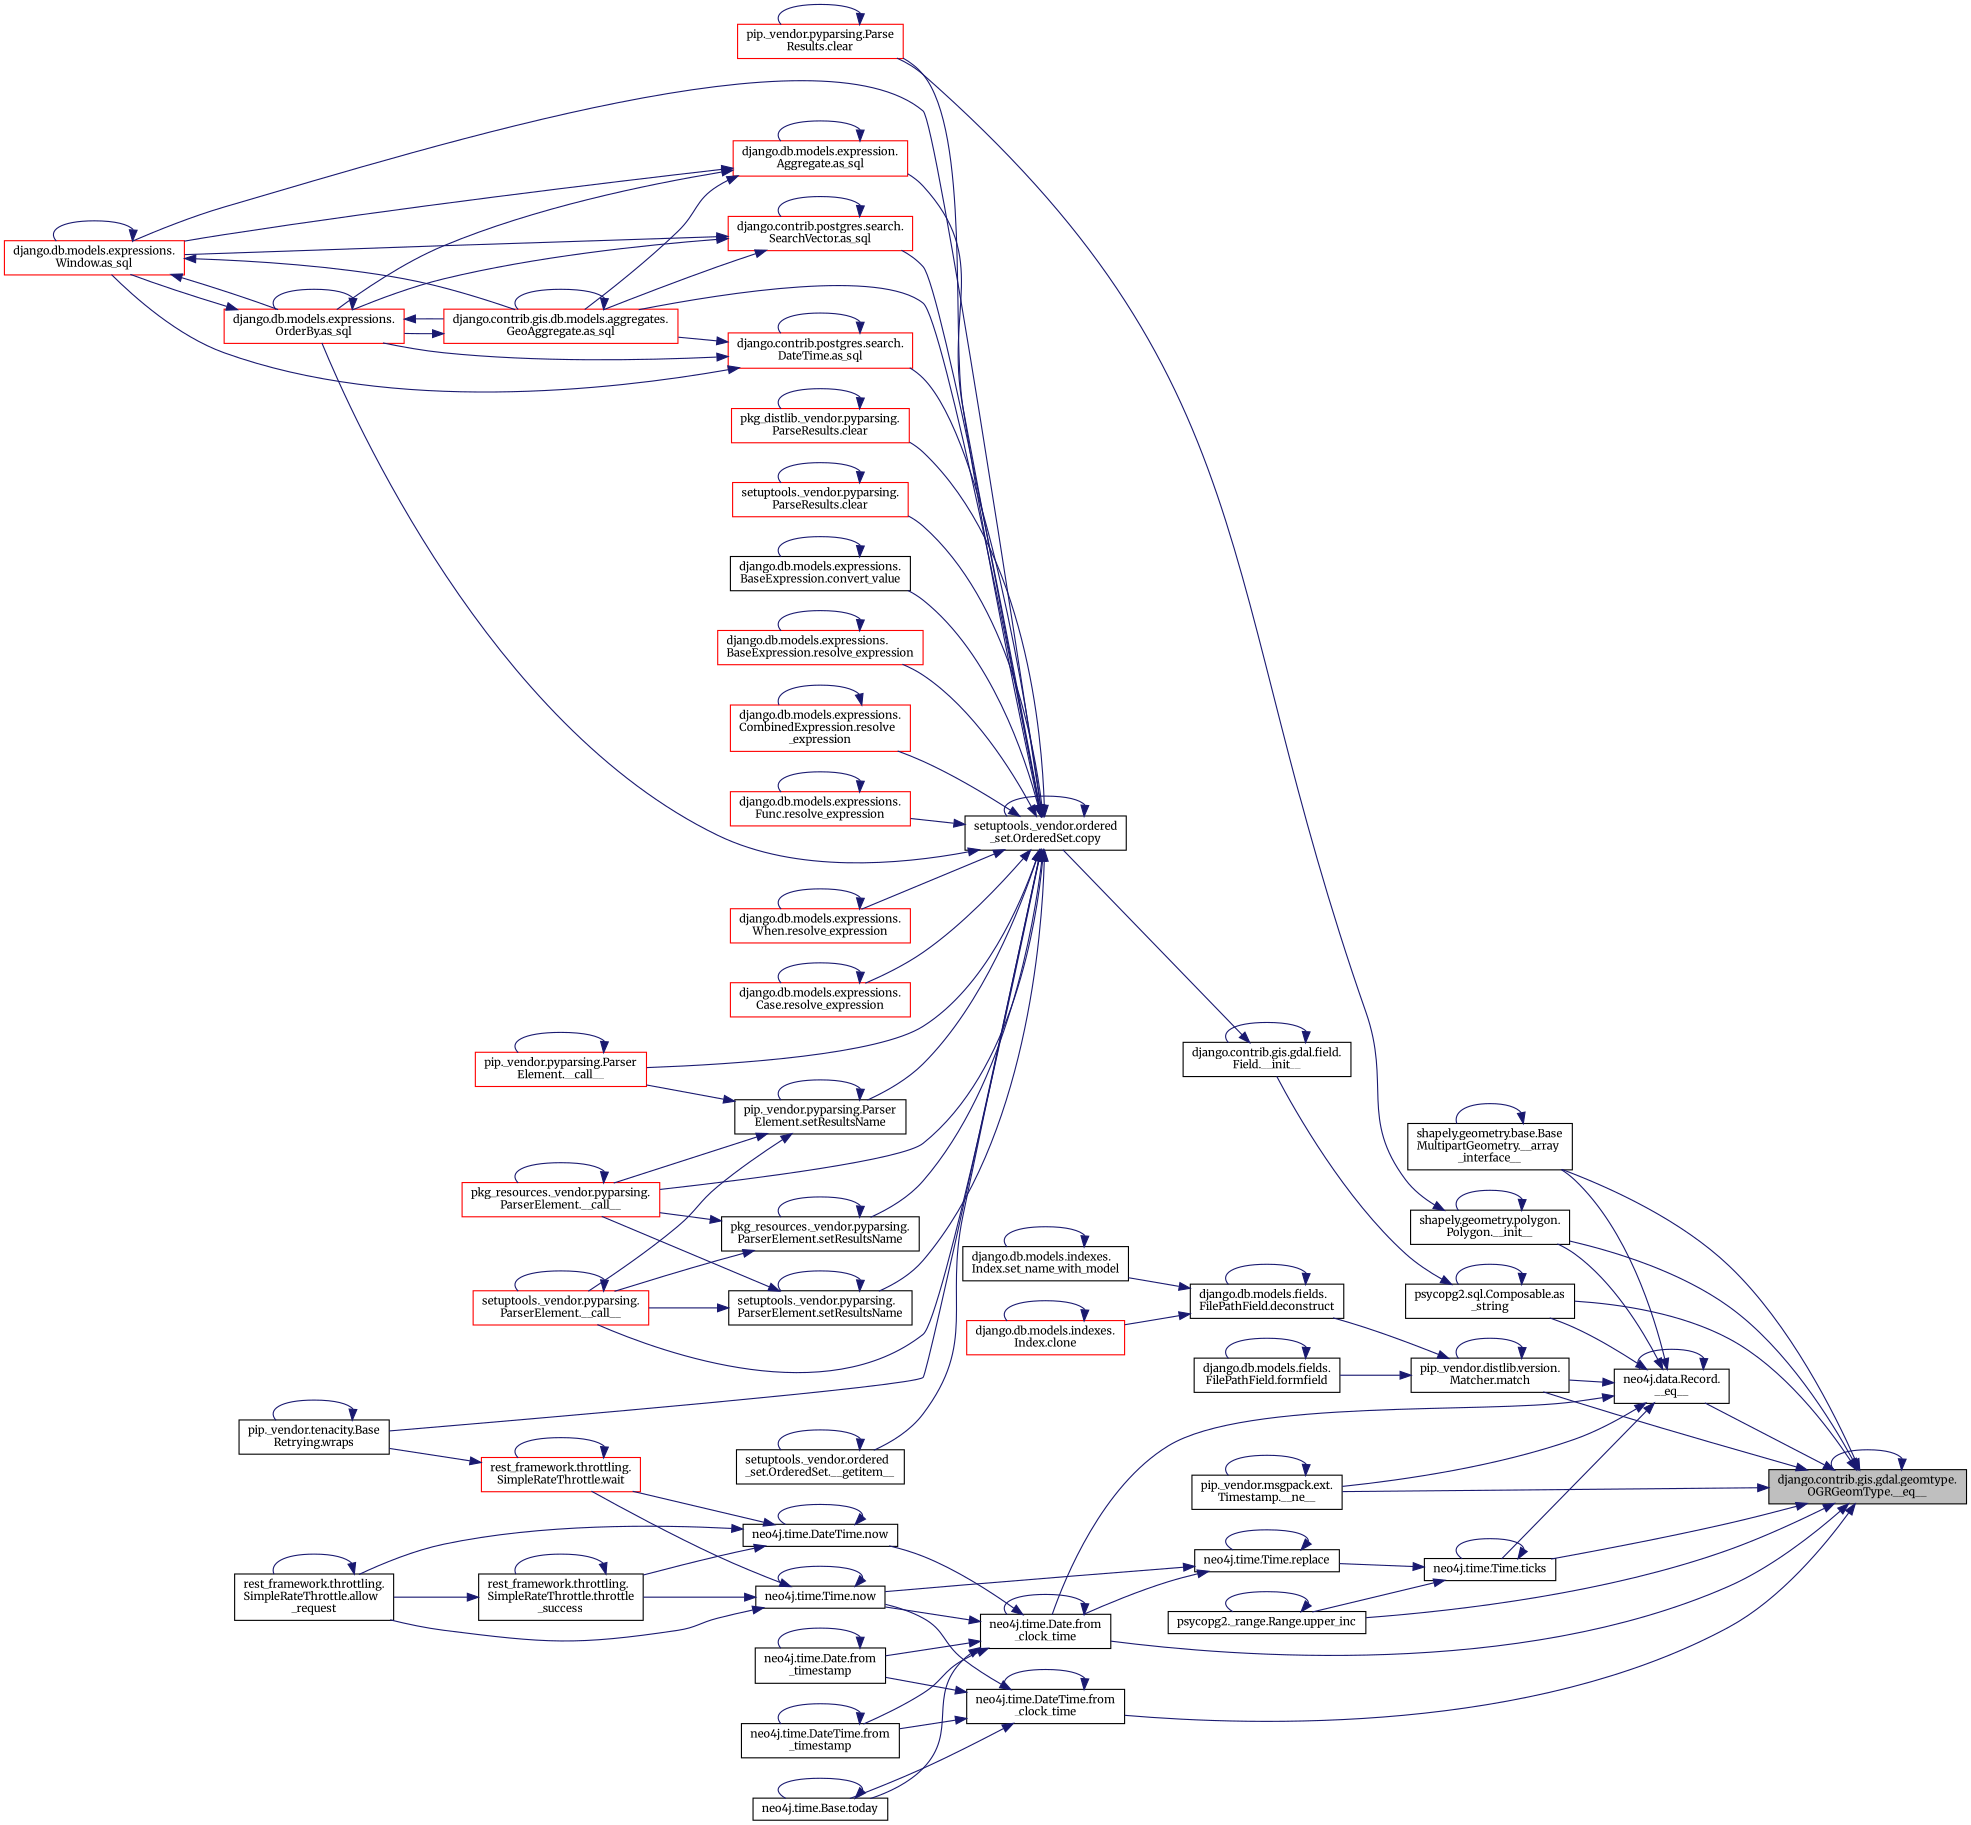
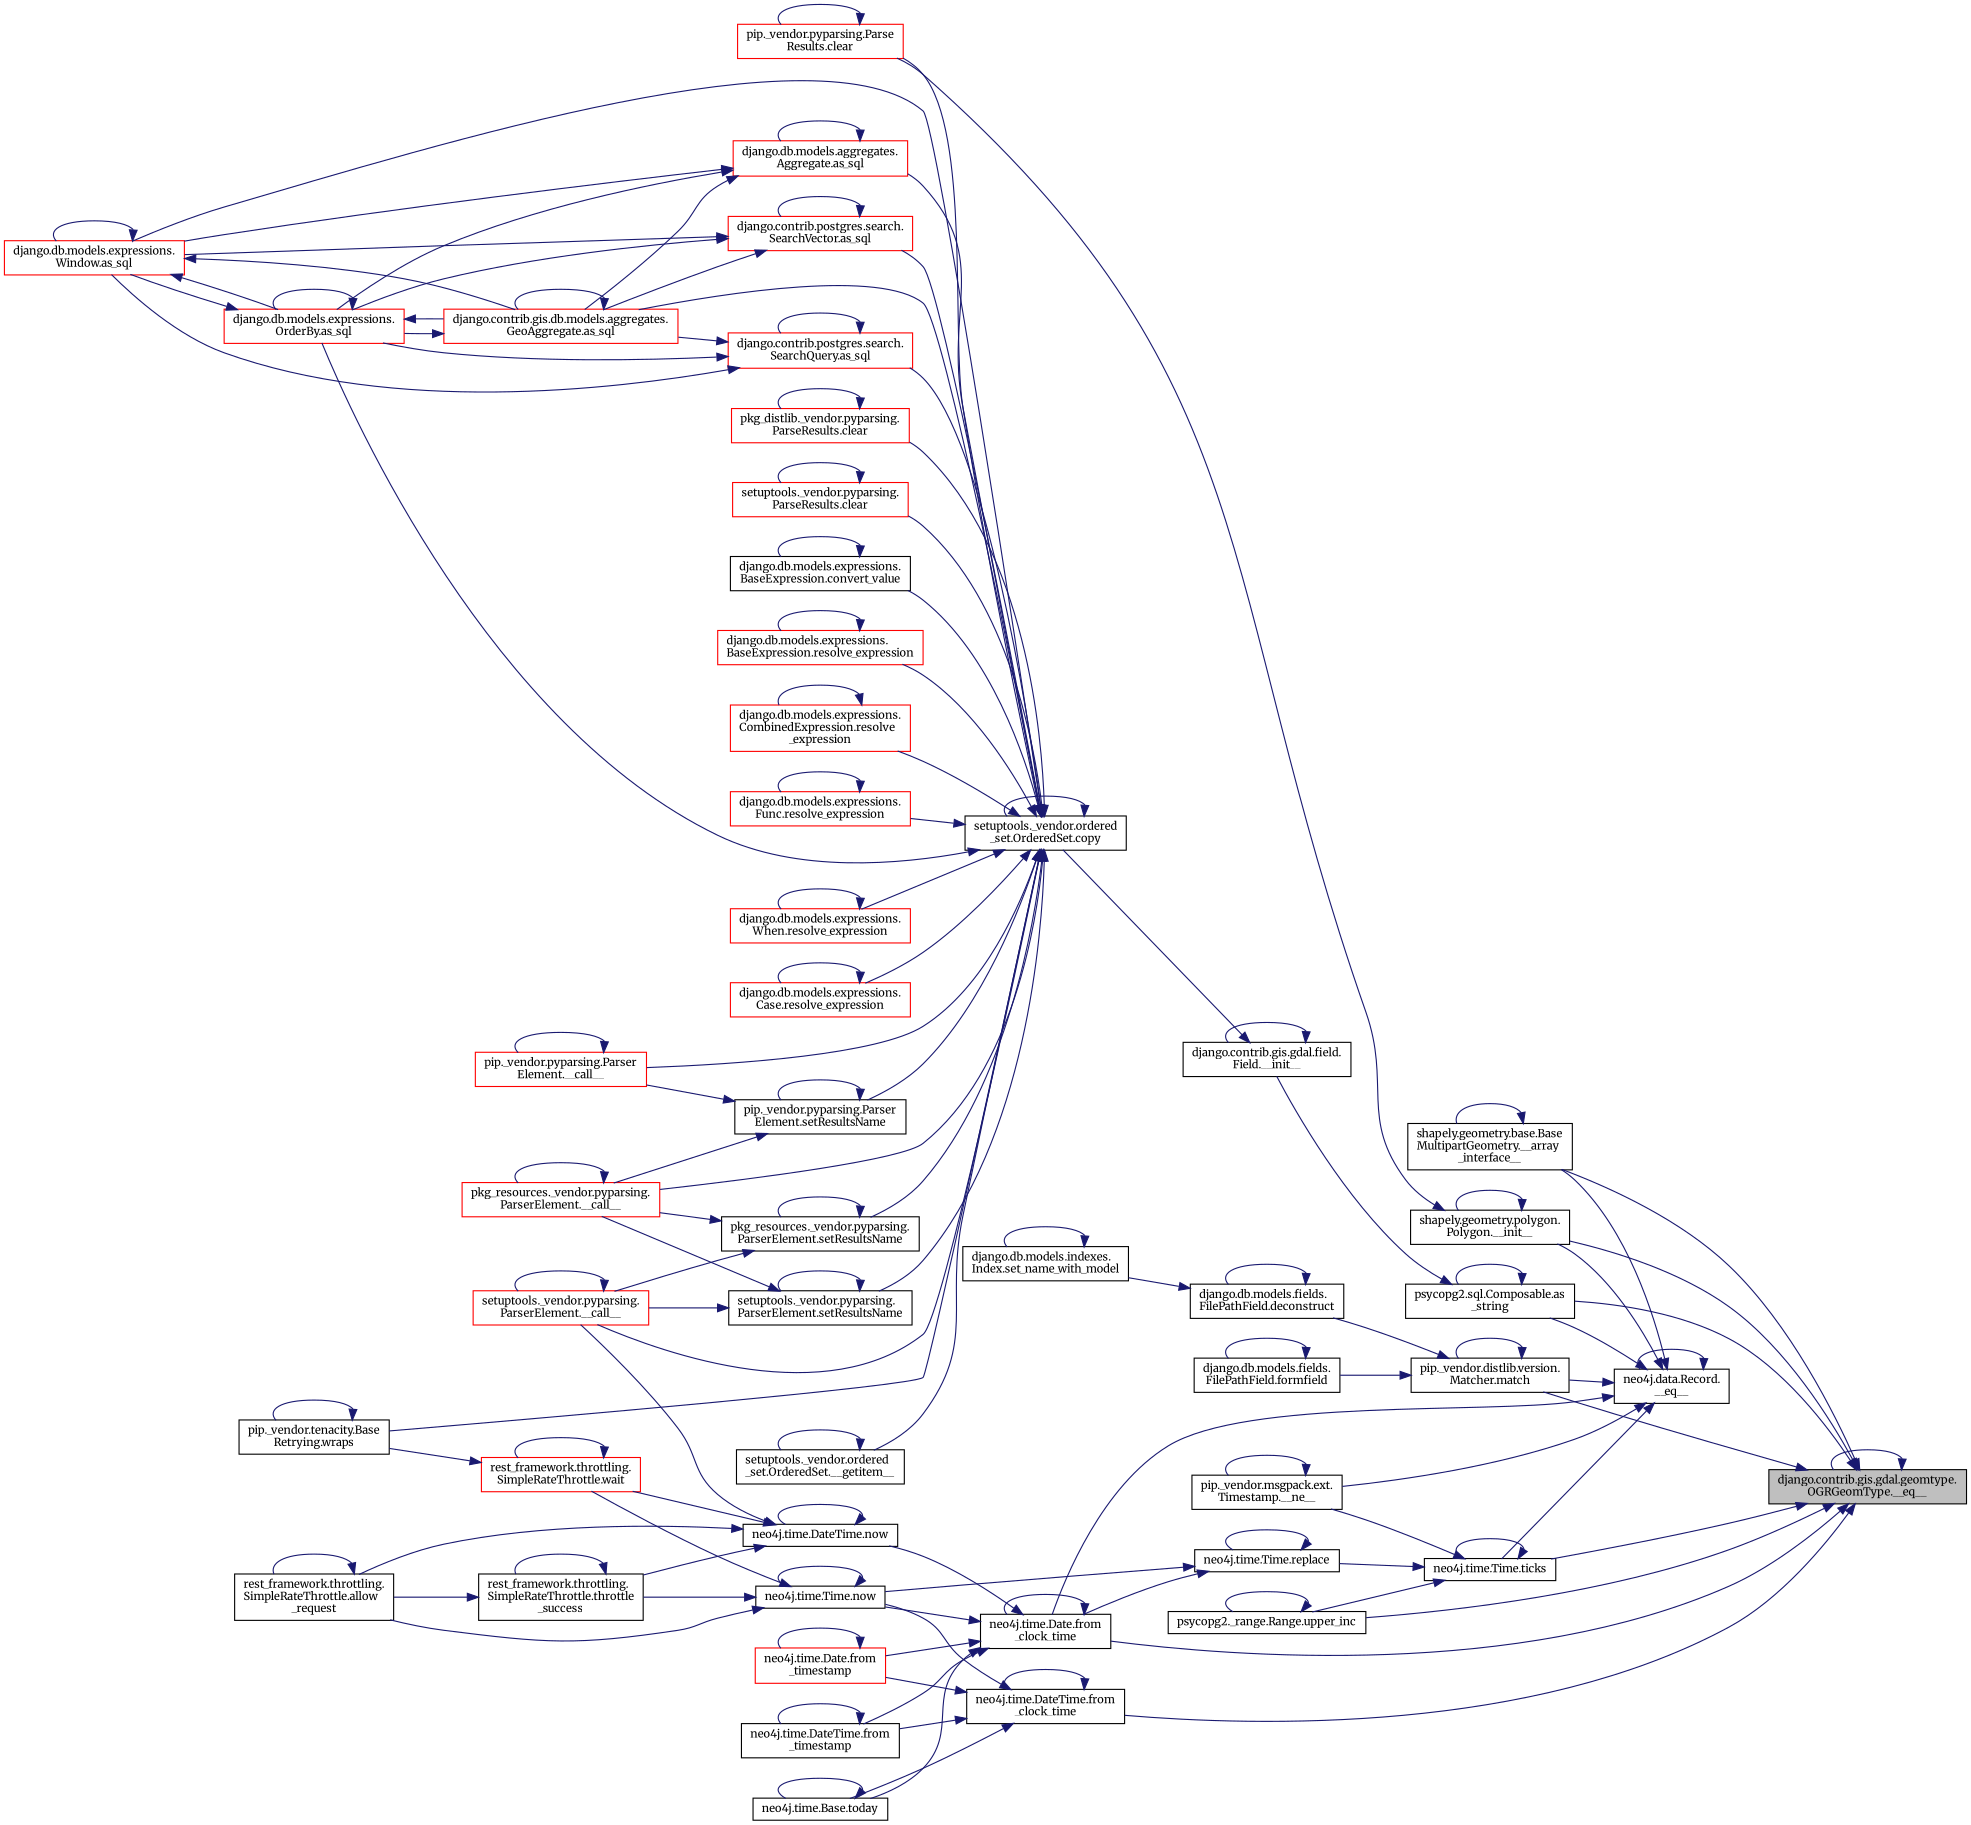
node "django.db.models.expression. Aggregate.as_sql": label "django.db.models.expression. Aggregate.as_sql" -> "django.db.models.aggregates. Aggregate.as_sql"
node "django.contrib.postgres.search. DateTime.as_sql": label "django.contrib.postgres.search. DateTime.as_sql" -> "django.contrib.postgres.search. SearchQuery.as_sql"
edge "setuptools._vendor.pyparsing. ParserElement.__call__" -> "pip._vendor.pyparsing.Parser Element.setResultsName": now "setuptools._vendor.pyparsing. ParserElement.__call__" -> "neo4j.time.DateTime.now"
node "django.db.models.indexes. Index.clone": removed
edge "neo4j.data.Record. __eq__" -> "django.contrib.gis.gdal.geomtype. OGRGeomType.__eq__": removed
edge "pip._vendor.msgpack.ext. Timestamp.__ne__" -> "django.contrib.gis.gdal.geomtype. OGRGeomType.__eq__": now "pip._vendor.msgpack.ext. Timestamp.__ne__" -> "neo4j.time.Time.ticks"
node "neo4j.time.Date.from _timestamp": color black -> red
